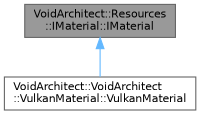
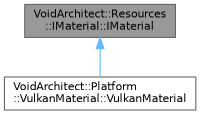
node "VoidArchitect::VoidArchitect ::VulkanMaterial::VulkanMaterial": label "VoidArchitect::VoidArchitect ::VulkanMaterial::VulkanMaterial" -> "VoidArchitect::Platform ::VulkanMaterial::VulkanMaterial"
